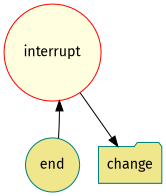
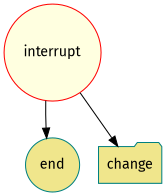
edge "end" -> "interrupt": reversed
